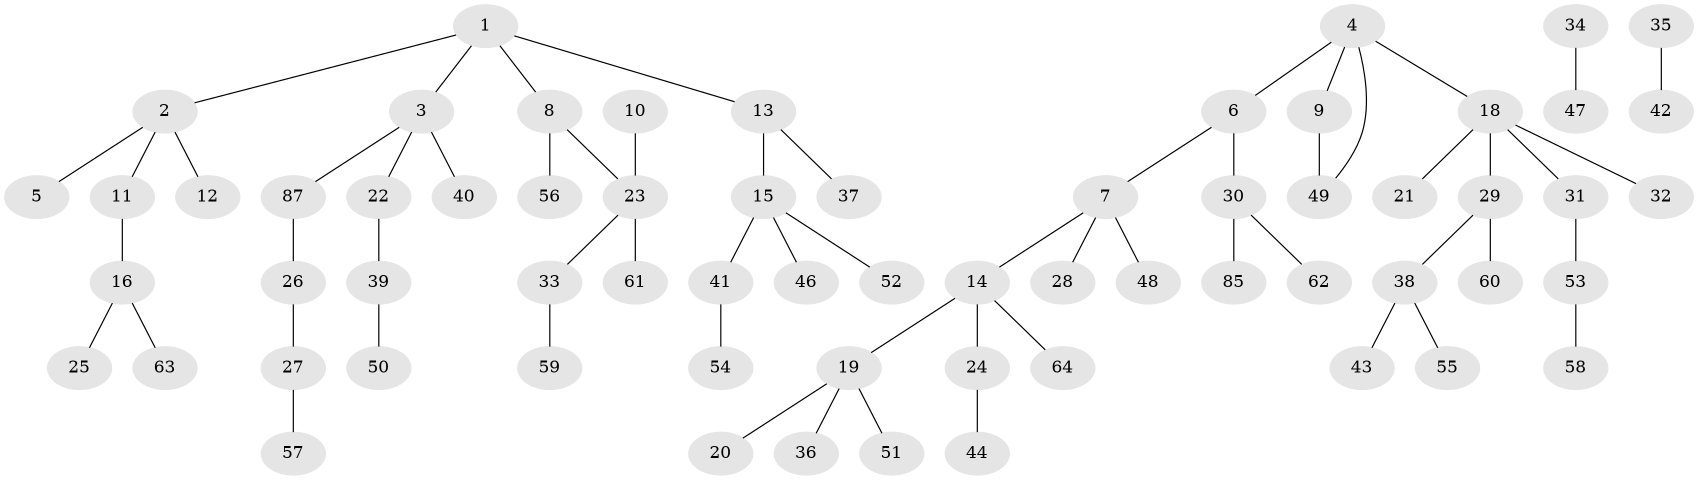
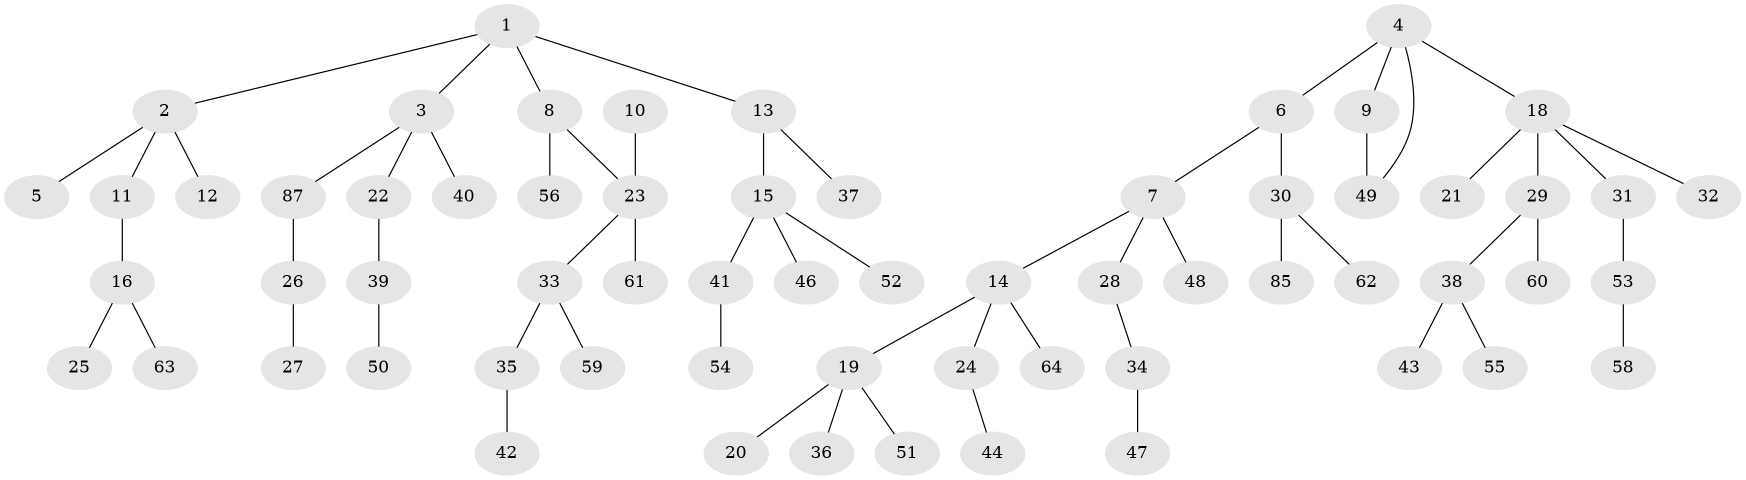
edge "33" -- "35": added
edge "28" -- "34": added
node "57": removed
